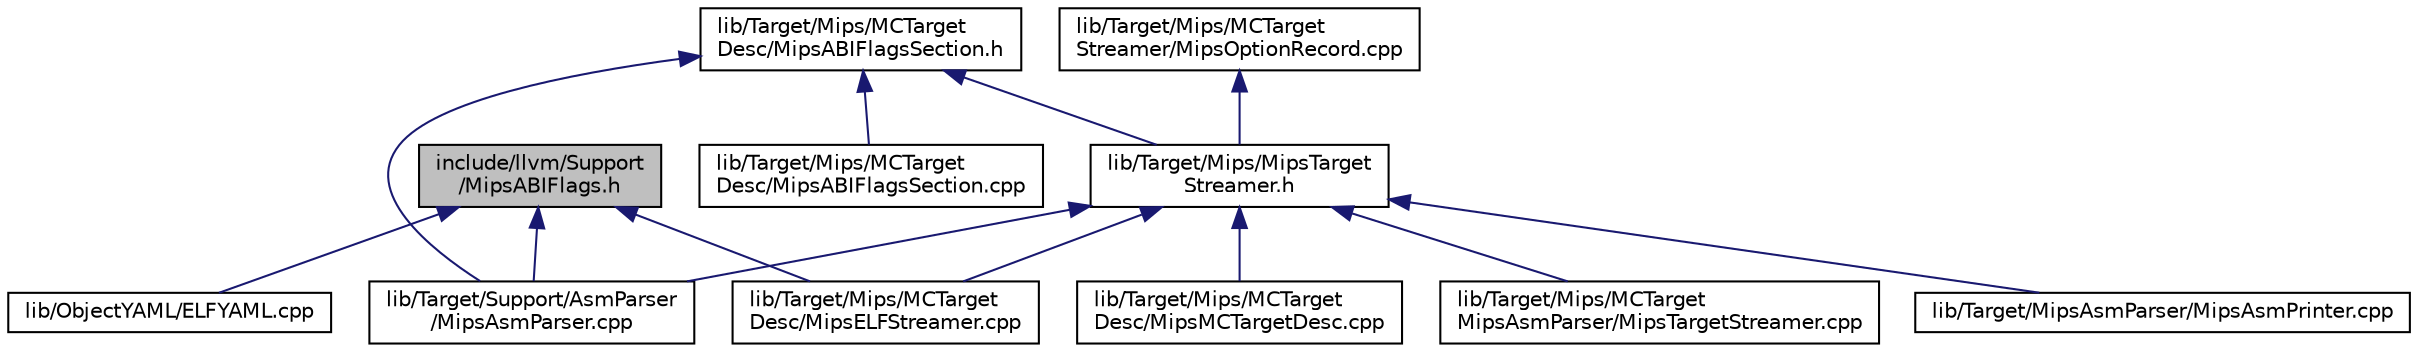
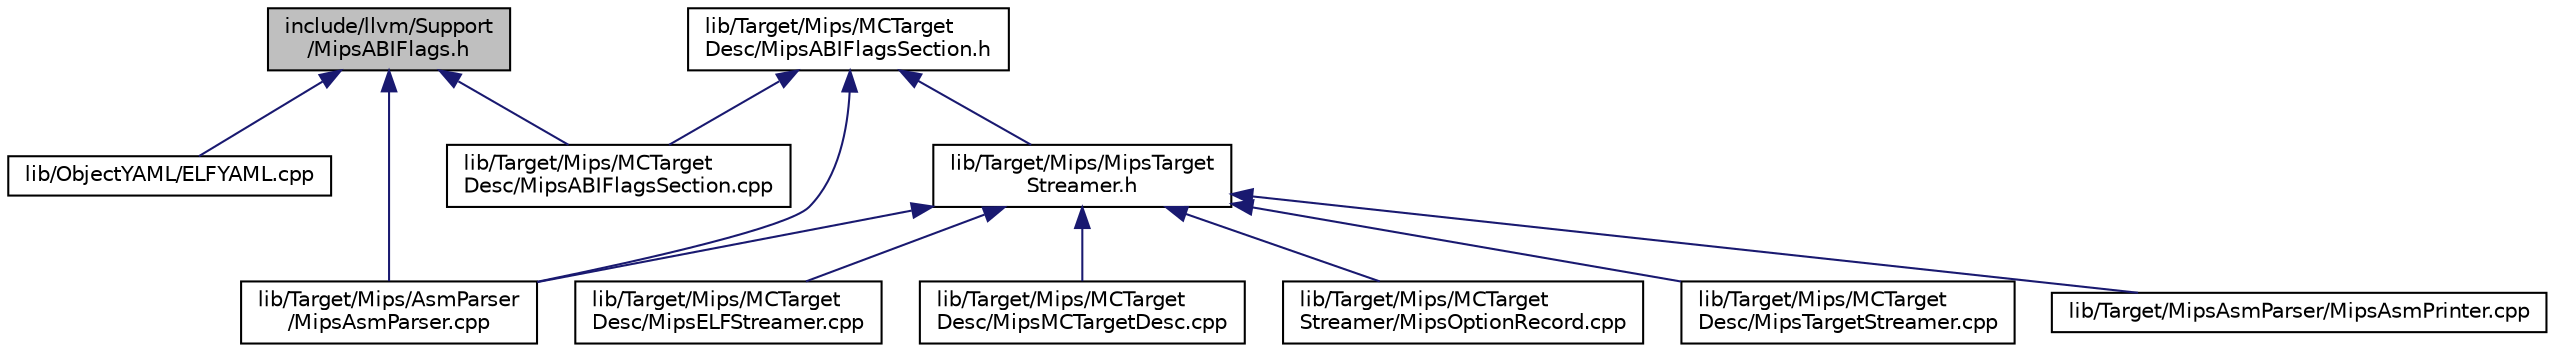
edge "lib/Target/Mips/MipsTarget Streamer.h" -> "lib/Target/Mips/MCTarget Streamer/MipsOptionRecord.cpp": reversed
edge "lib/Target/Mips/MCTarget Desc/MipsELFStreamer.cpp" -> "include/llvm/Support /MipsABIFlags.h": now "lib/Target/Mips/MCTarget Desc/MipsABIFlagsSection.cpp" -> "include/llvm/Support /MipsABIFlags.h"
node "lib/Target/Support/AsmParser /MipsAsmParser.cpp": label "lib/Target/Support/AsmParser /MipsAsmParser.cpp" -> "lib/Target/Mips/AsmParser /MipsAsmParser.cpp"
node "lib/Target/Mips/MCTarget MipsAsmParser/MipsTargetStreamer.cpp": label "lib/Target/Mips/MCTarget MipsAsmParser/MipsTargetStreamer.cpp" -> "lib/Target/Mips/MCTarget Desc/MipsTargetStreamer.cpp"
